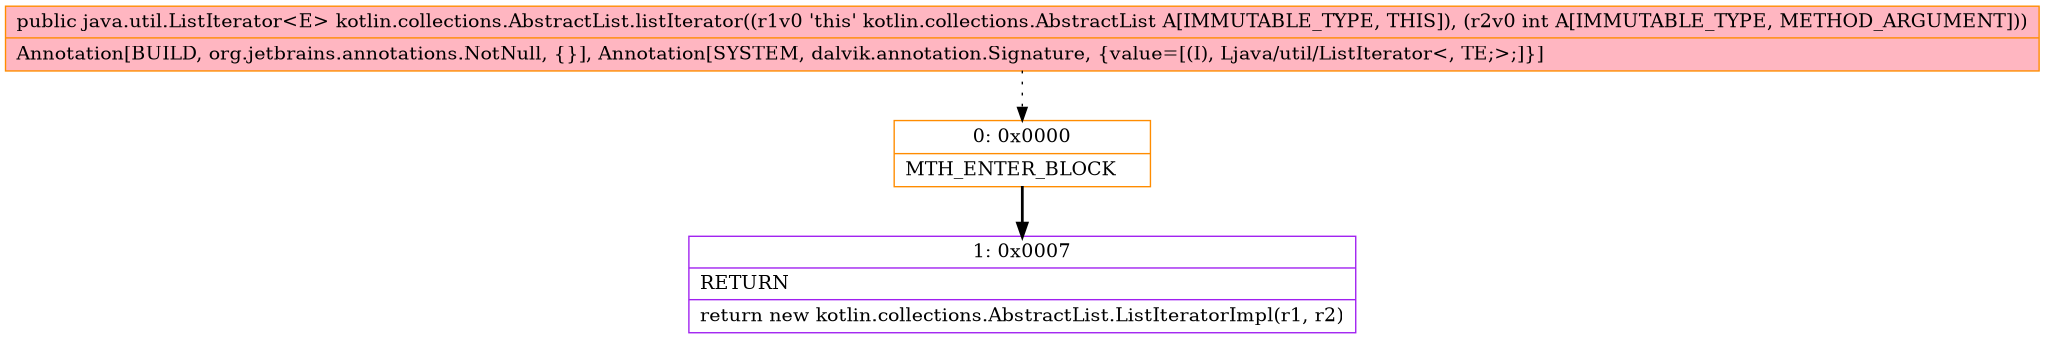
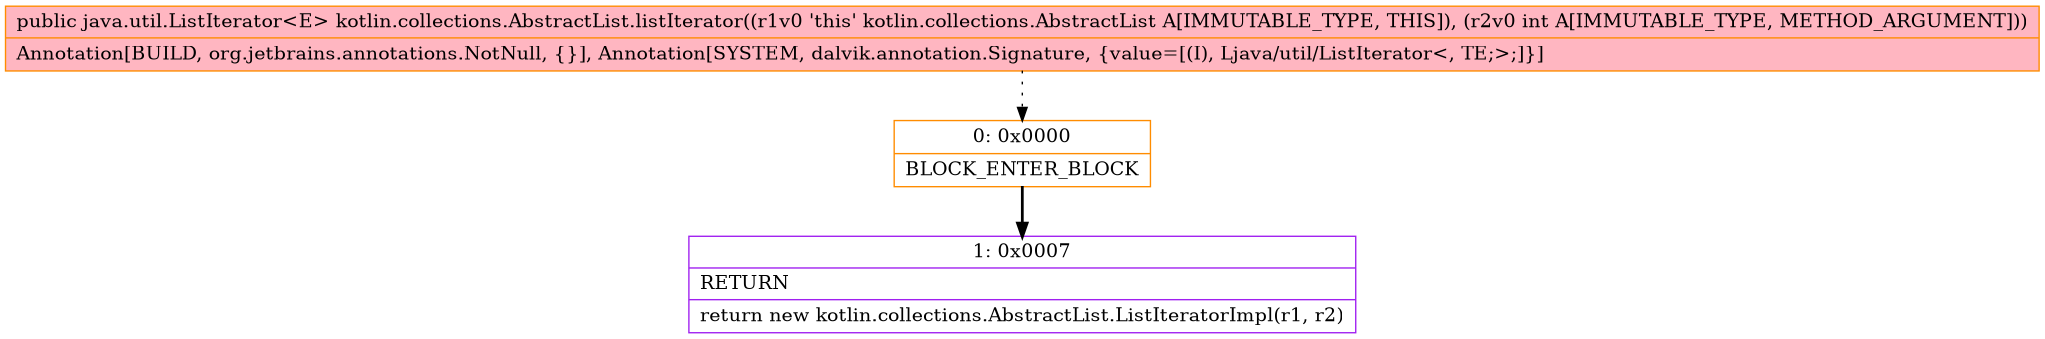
node "0: 0x0000": text "MTH_ENTER_BLOCK" -> "BLOCK_ENTER_BLOCK"
